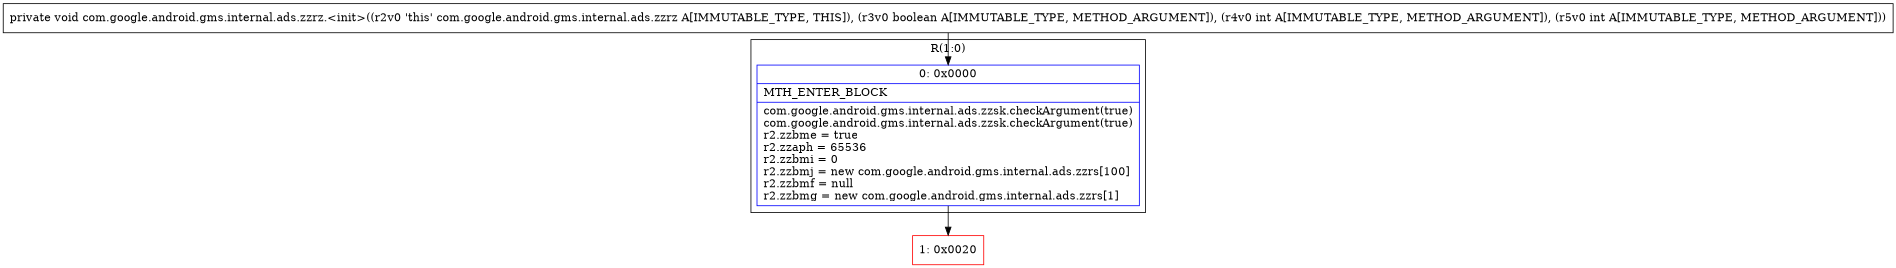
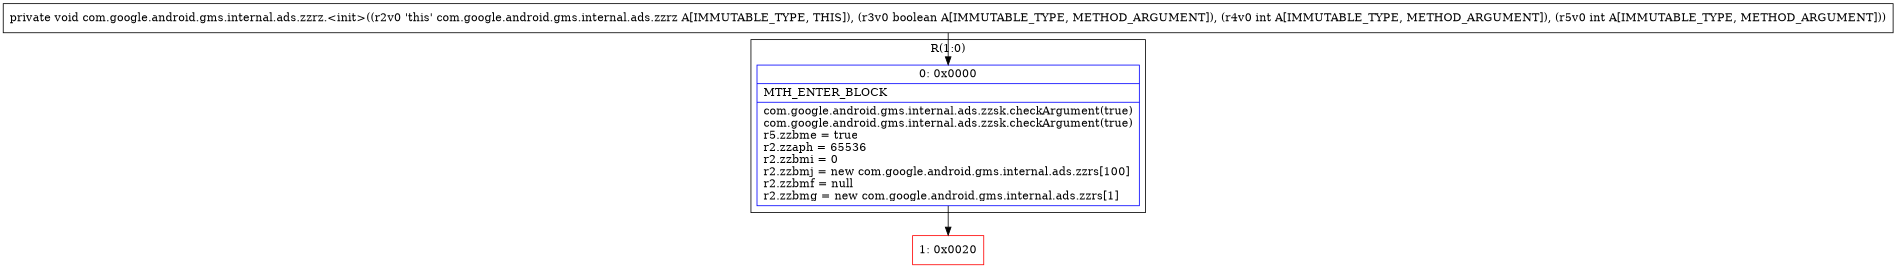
node "0: 0x0000": text "r2.zzbme = true" -> "r5.zzbme = true"
